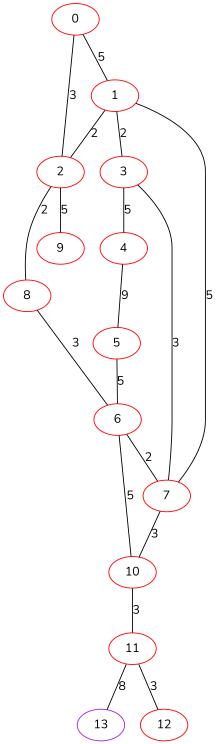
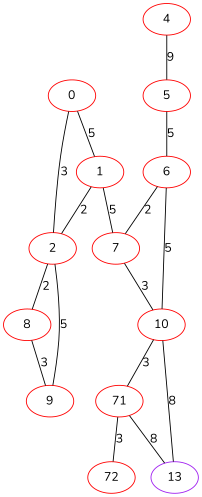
node "3": removed
edge "8" -- "6": now "8" -- "9"
edge "10" -- "13": added, label "8"
node "11": label "11" -> "71"
node "12": label "12" -> "72"
